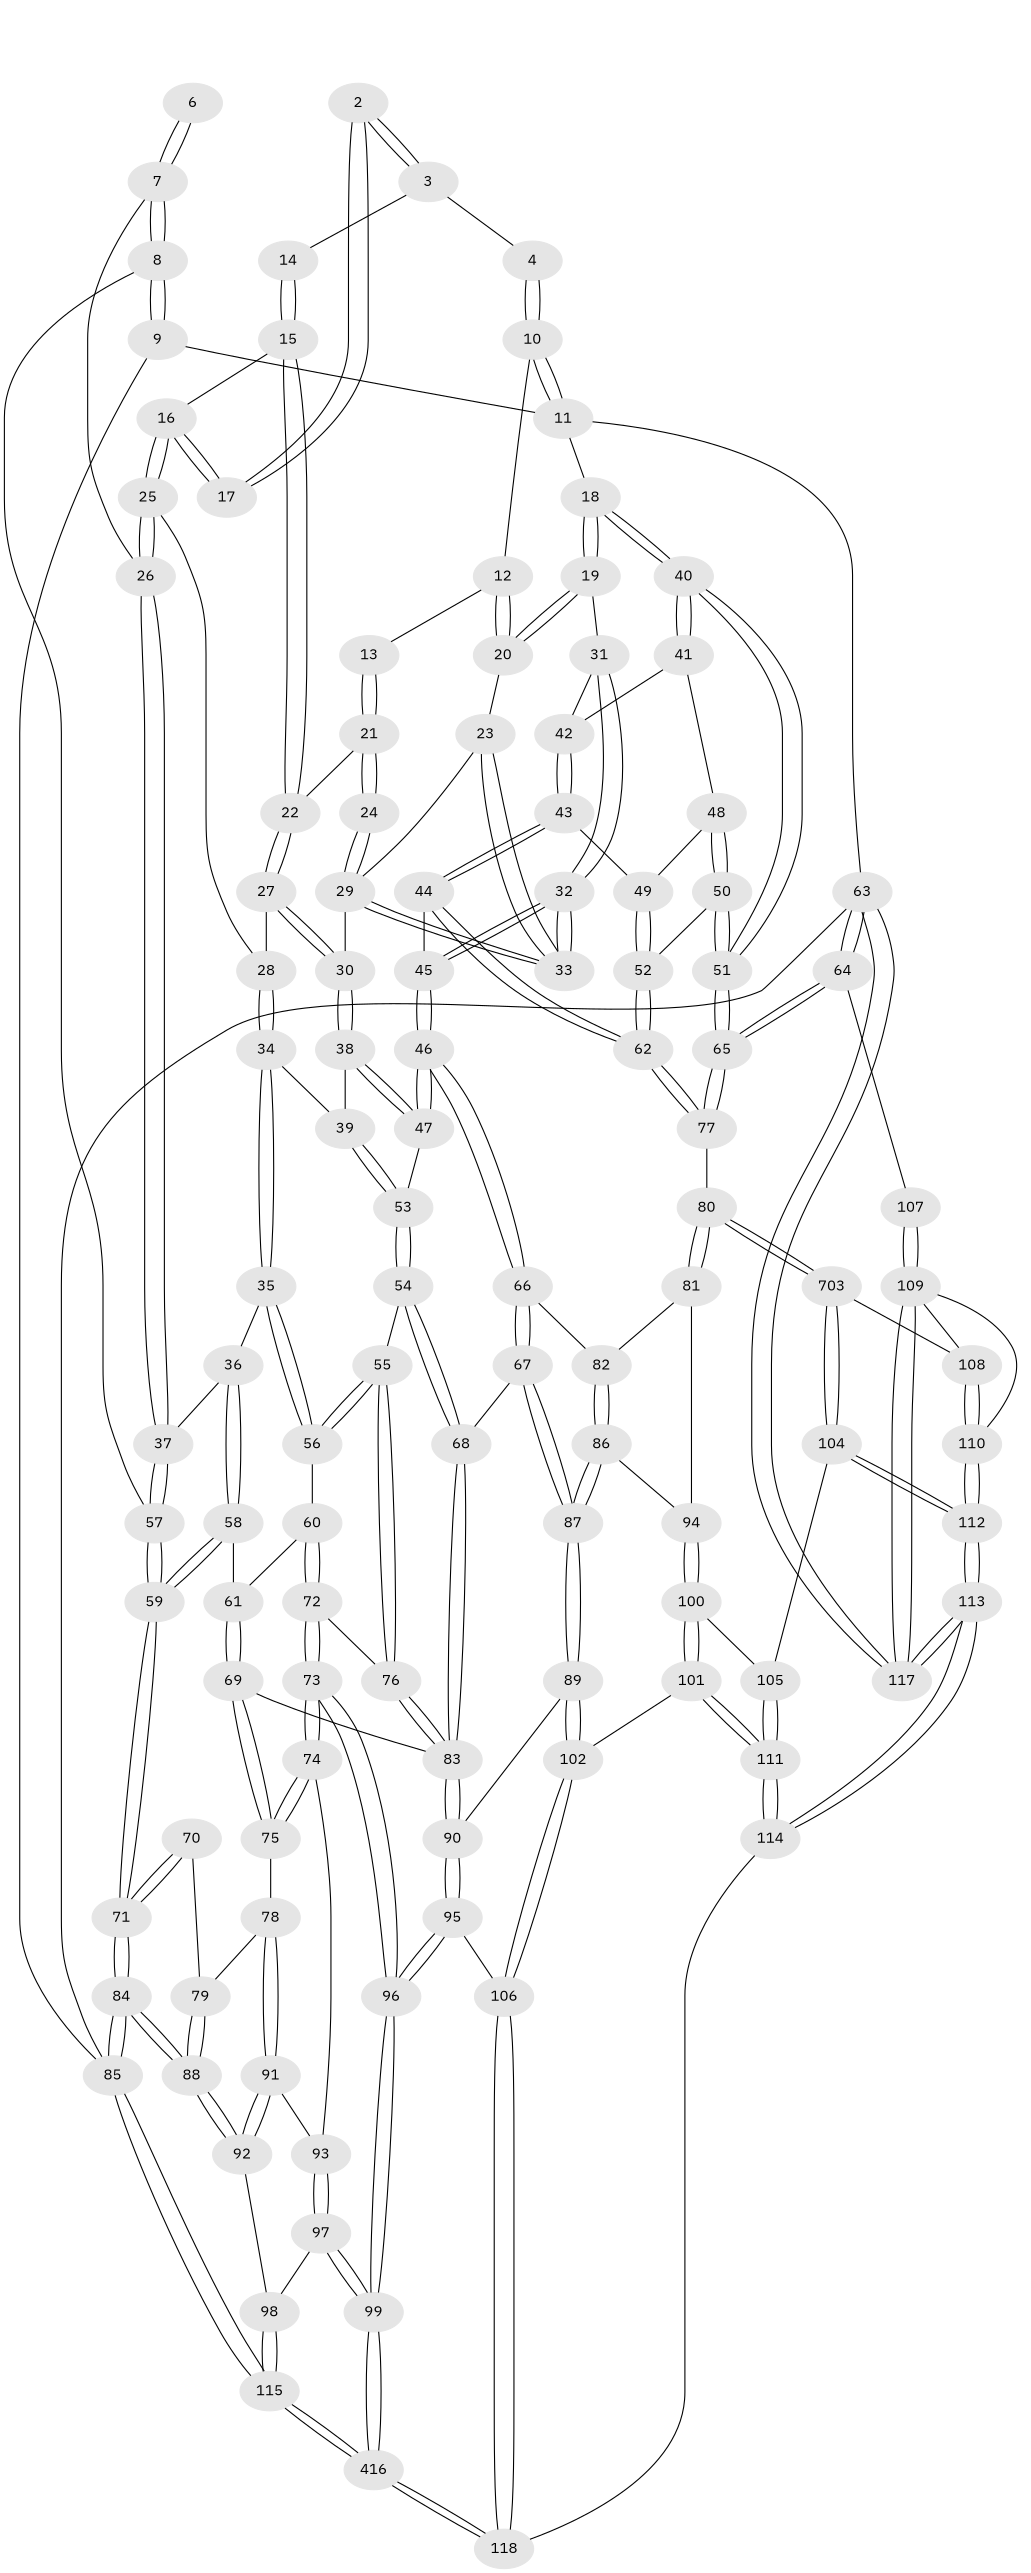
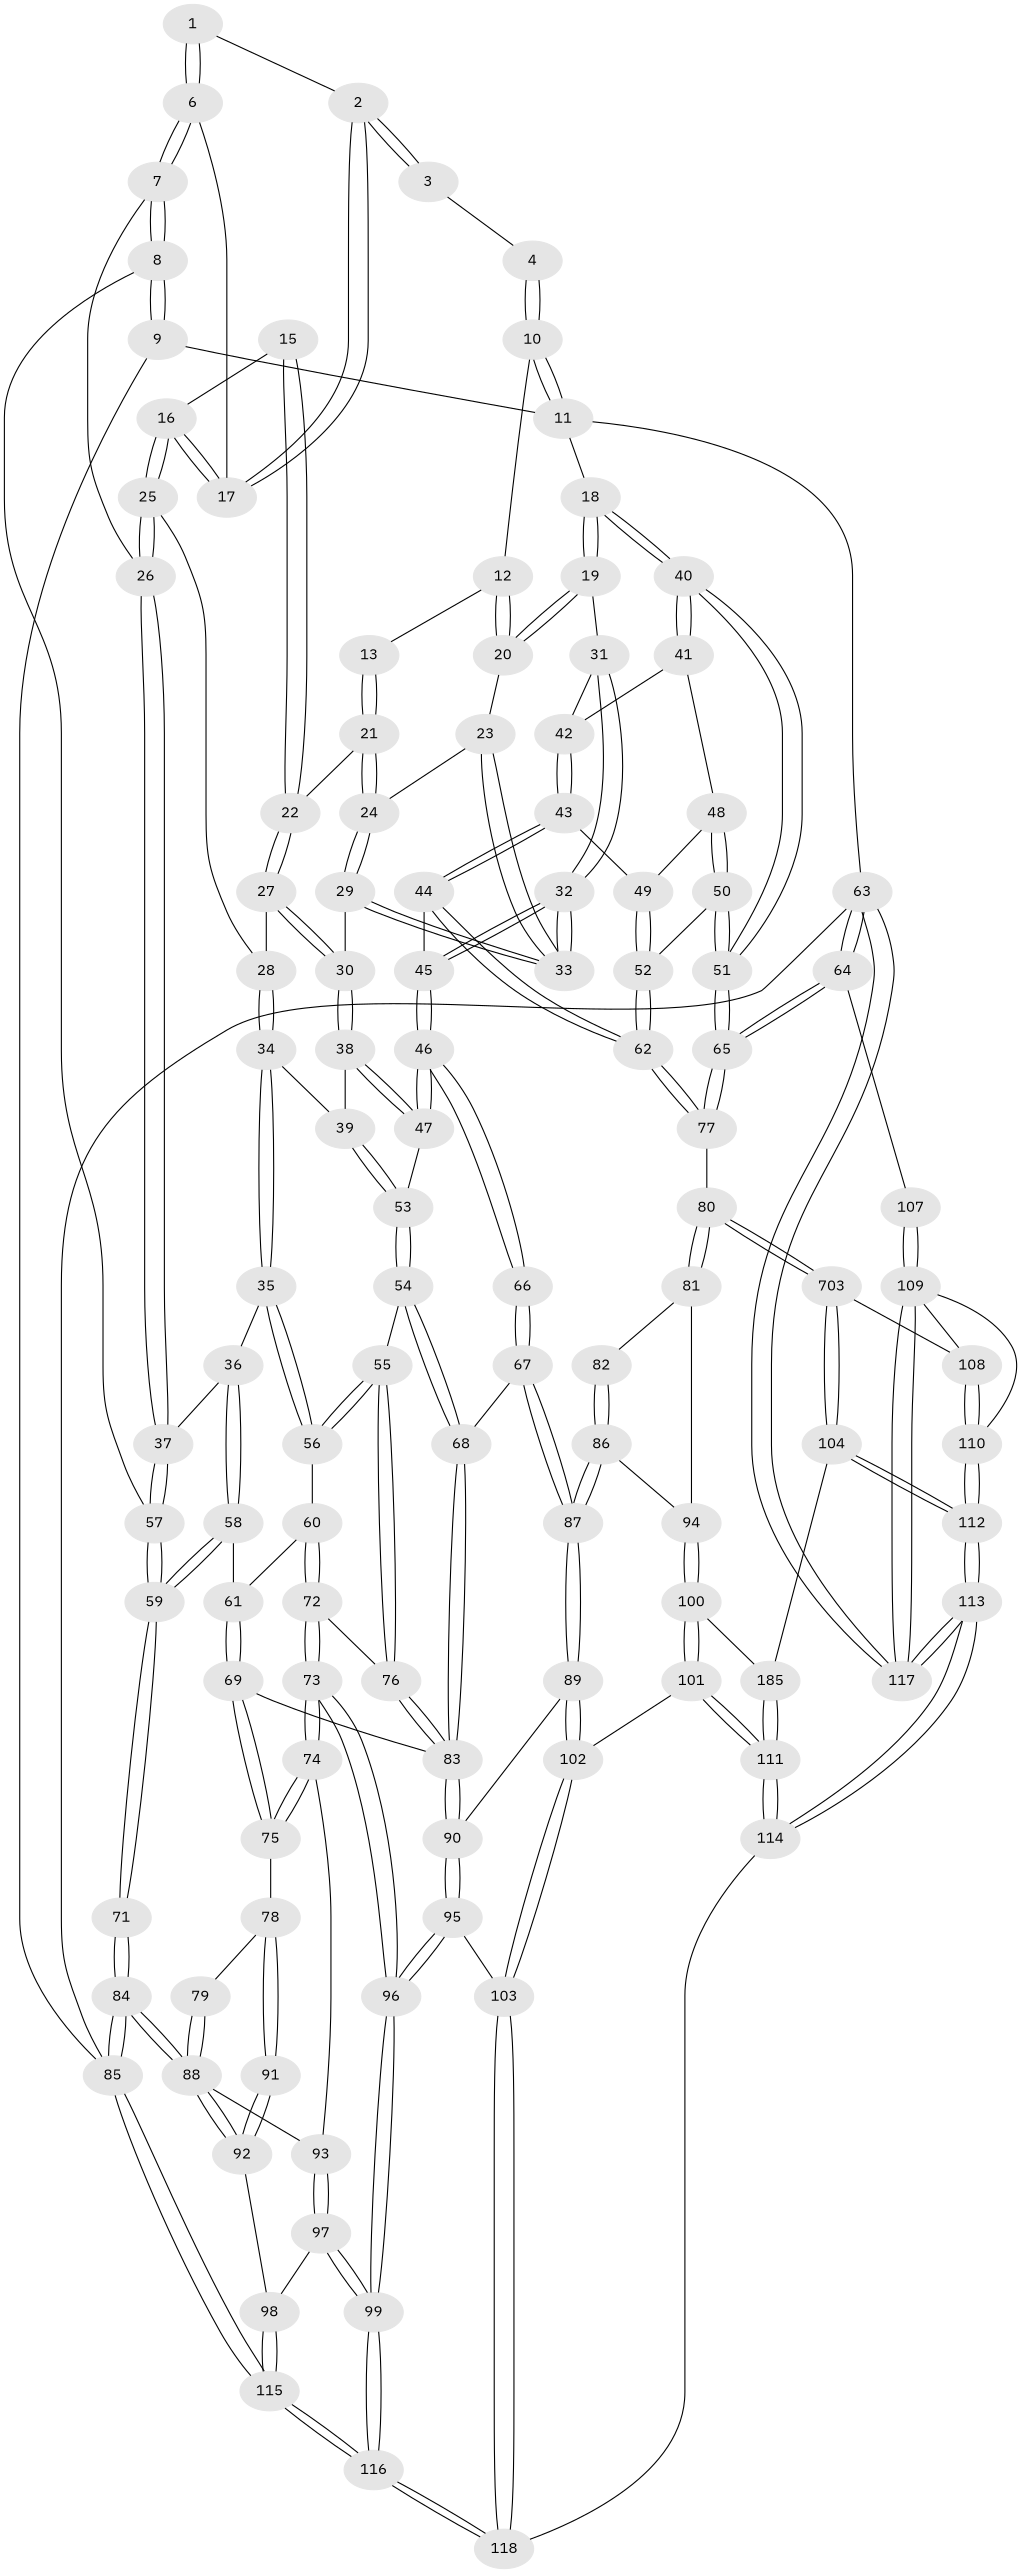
node "1": added
node "14": removed
edge "6" -- "17": added
edge "23" -- "29": now "23" -- "24"
edge "66" -- "82": removed
node "105": label "105" -> "185"
node "70": removed
node "106": label "106" -> "103"
edge "91" -- "93": now "88" -- "93"
node "416": label "416" -> "116"
